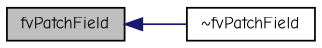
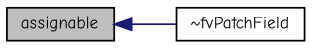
node "fvPatchField": label "fvPatchField" -> "assignable"
